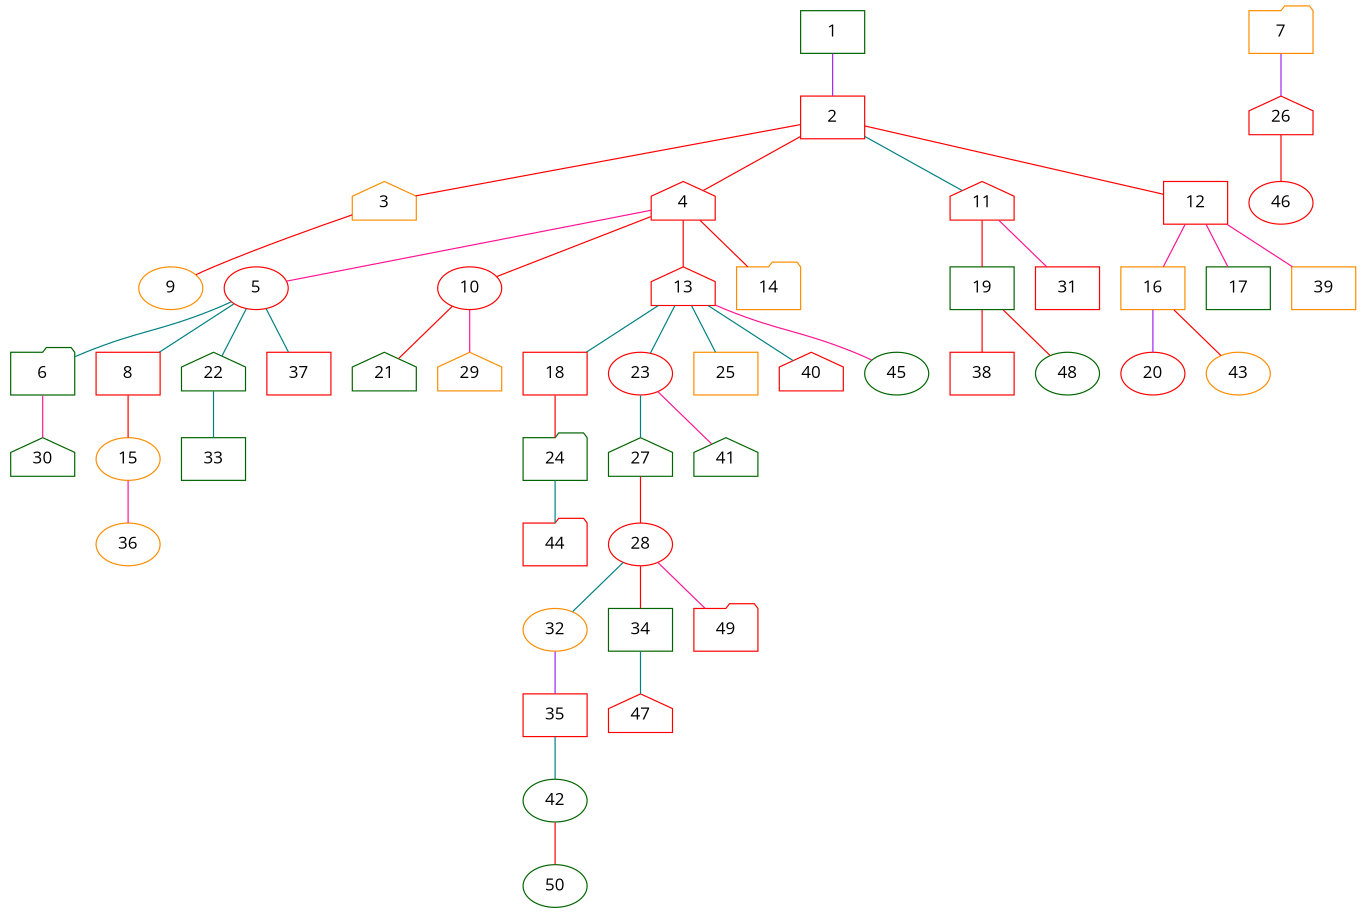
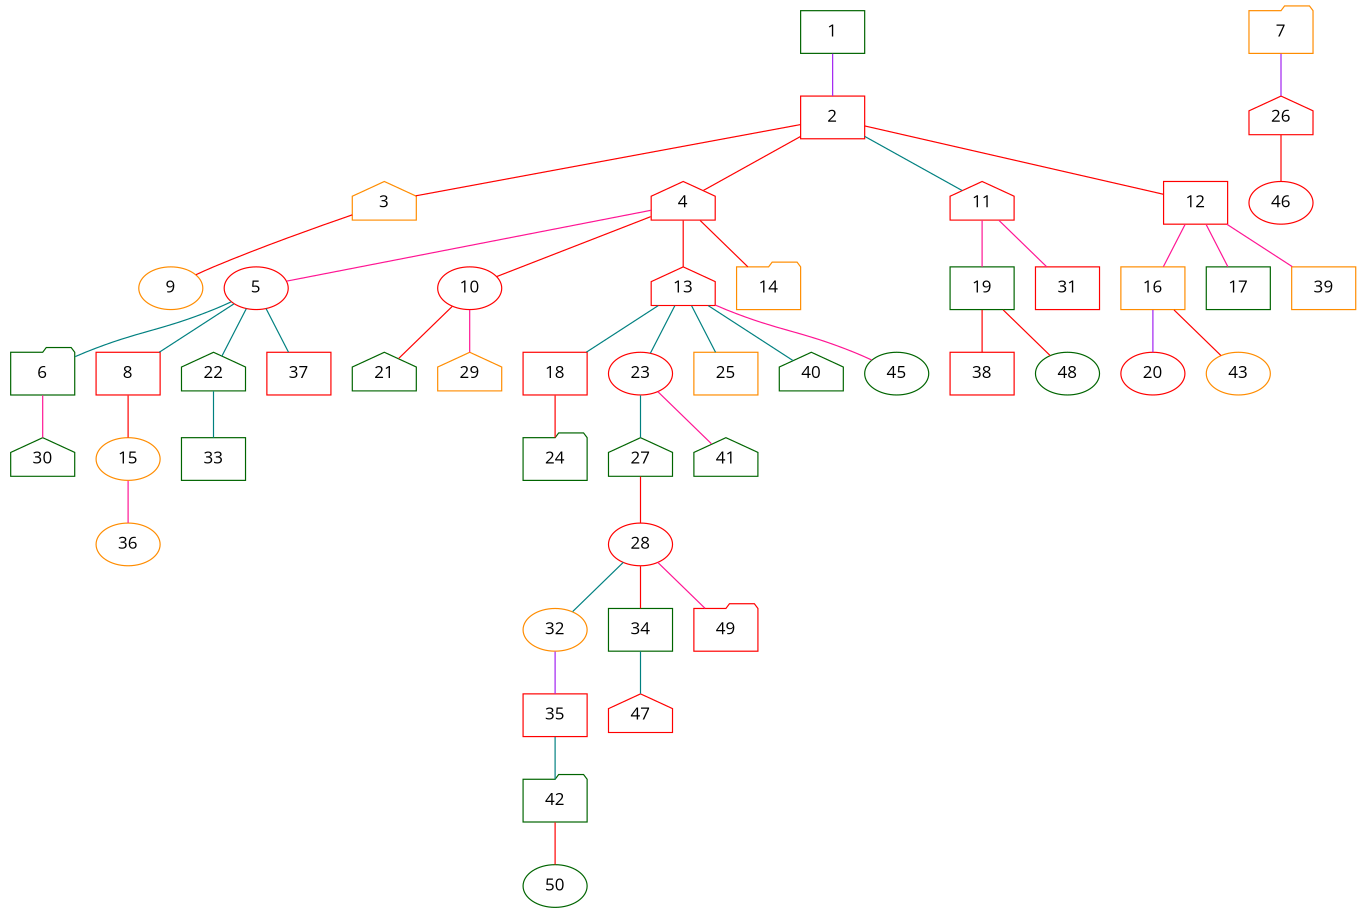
edge "11" -- "19": color red -> deeppink
node "40": color red -> darkgreen
node "44": removed
node "42": shape ellipse -> folder
